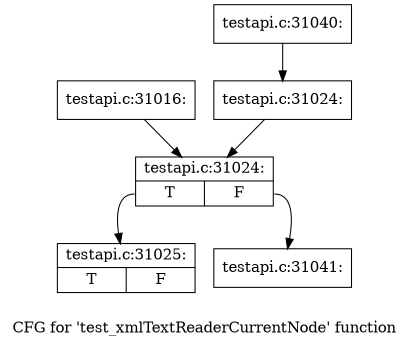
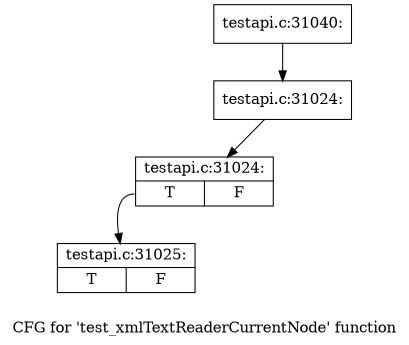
node "testapi.c:31016:": removed
node "testapi.c:31041:": removed
